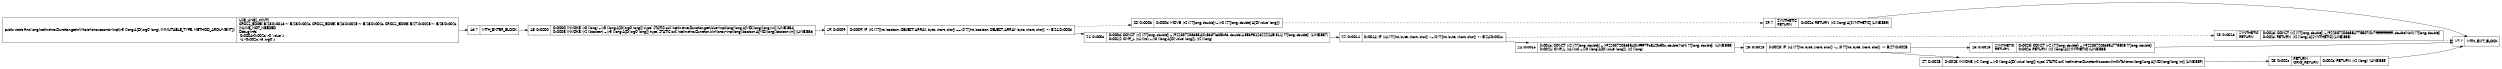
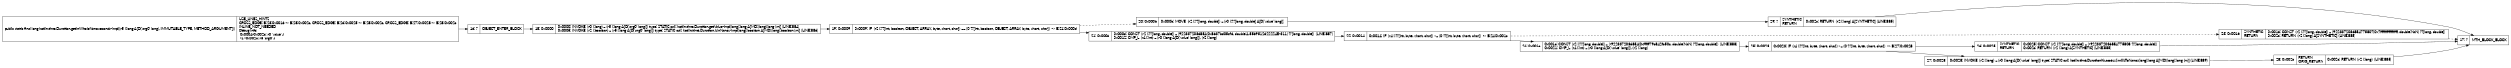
edge "20: 0x000b" -> "29: ?": style dashed -> solid
node "16: ?": text "MTH_ENTER_BLOCK" -> "OBJECT_ENTER_BLOCK"
node "17: ?": text "MTH_EXIT_BLOCK" -> "MTH_BLOCK_BLOCK"
